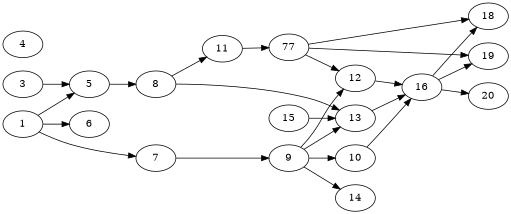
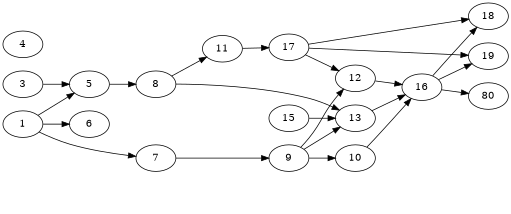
node "77": label "77" -> "17"
node "20": label "20" -> "80"
node "14": removed
